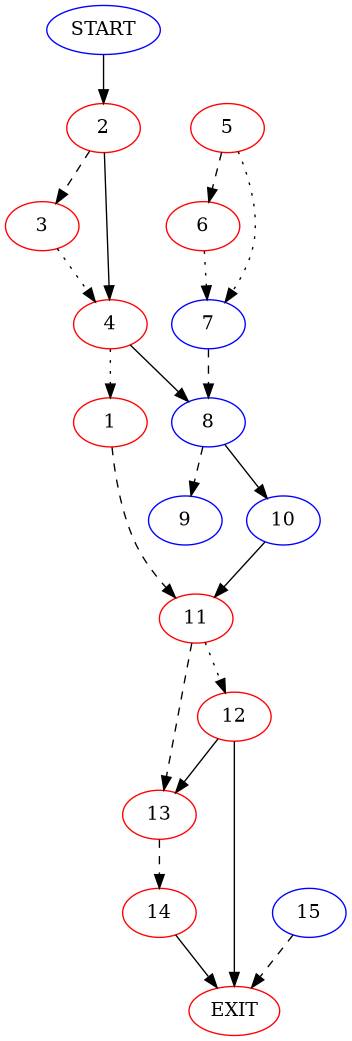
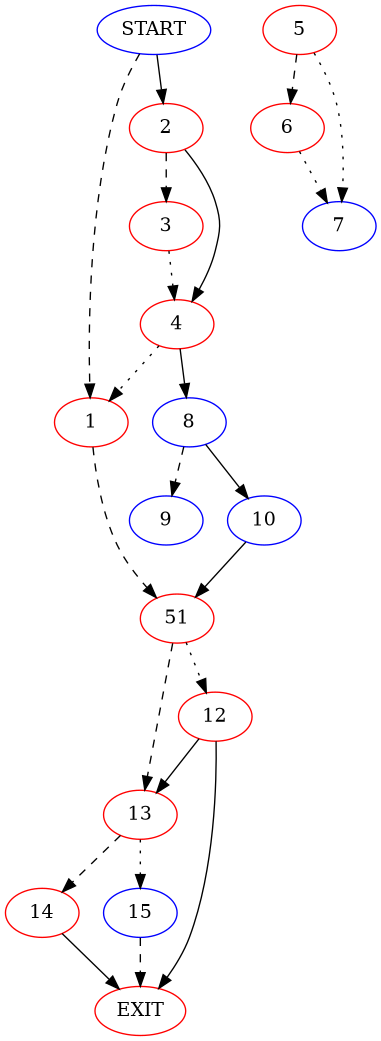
edge "START" -> "1": added
edge "7" -> "8": removed
node "11": label "11" -> "51"
edge "13" -> "15": added
